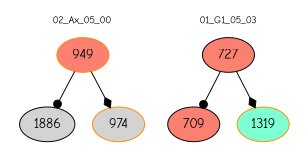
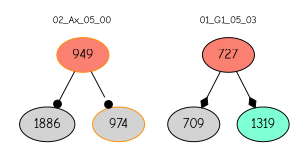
edge "949" -> "974": arrowhead diamond -> dot
edge "727" -> "709": arrowhead dot -> diamond
node "709": fillcolor salmon -> lightgrey
node "1319": color darkorange -> black
